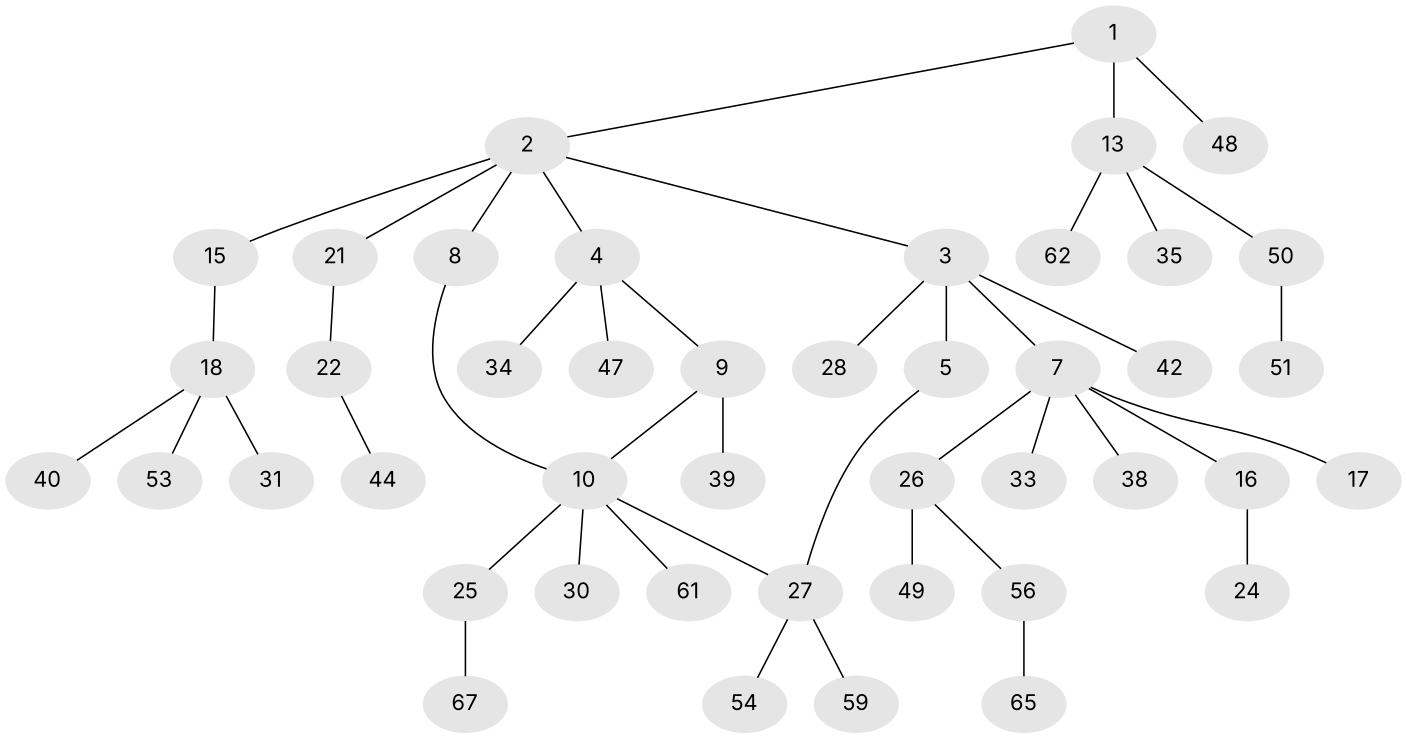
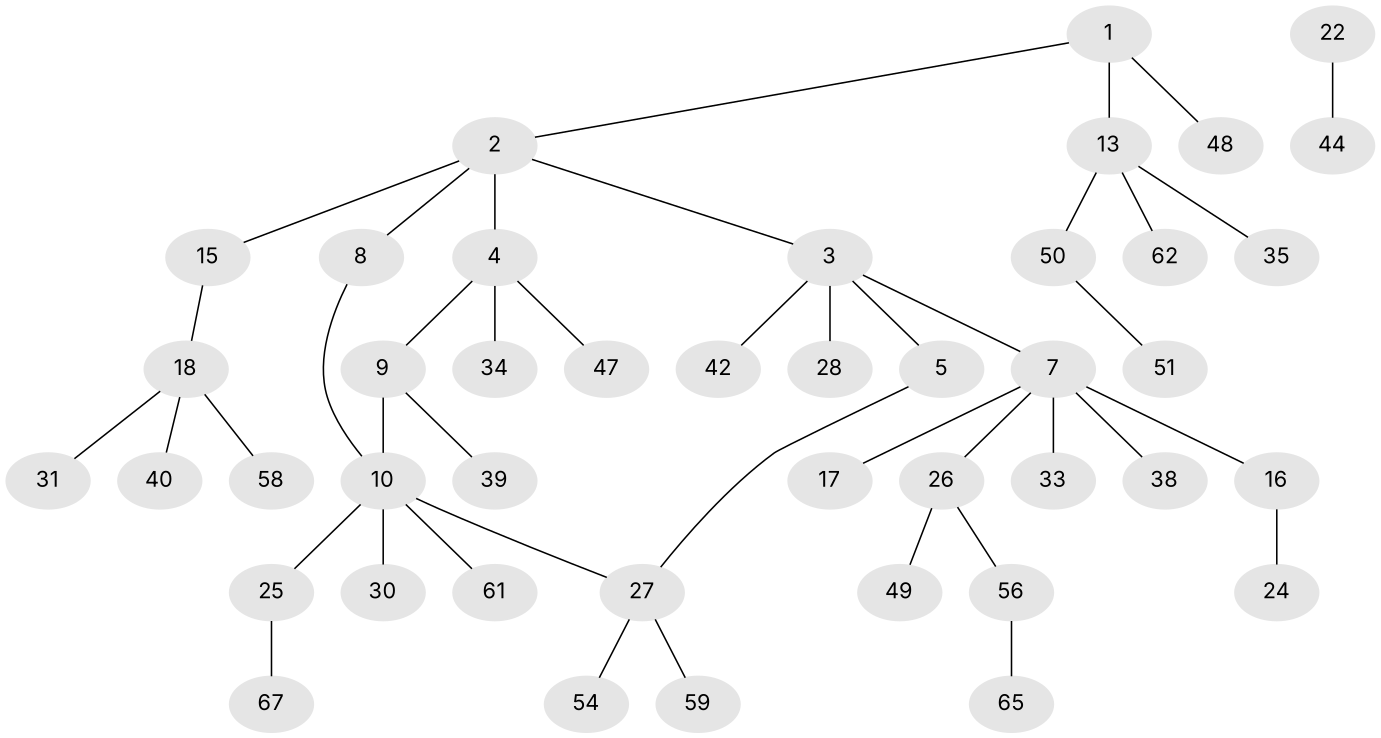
node "21": removed
node "53": label "53" -> "58"
